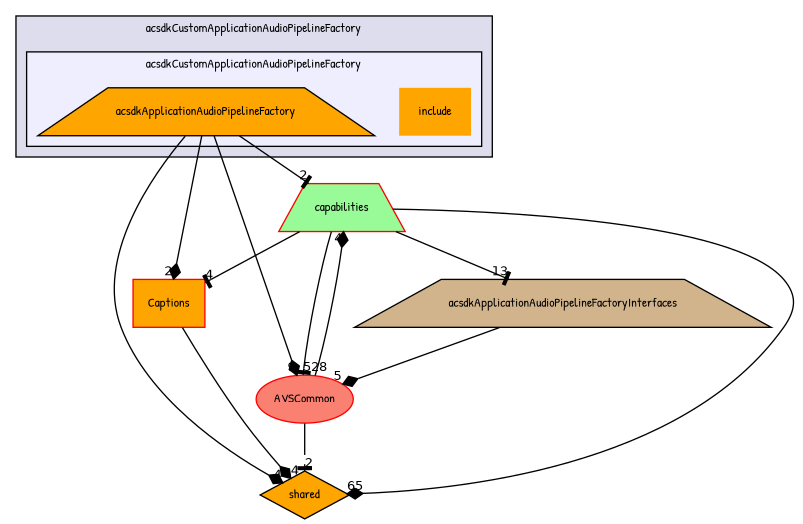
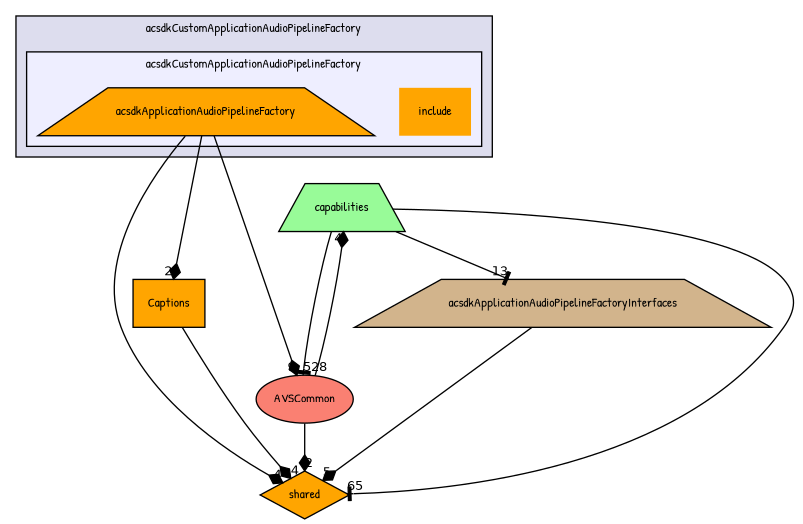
edge "acsdkApplicationAudioPipelineFactory" -> "capabilities": removed
node "capabilities": color red -> black
edge "capabilities" -> "Captions": removed
node "Captions": color red -> black
edge "capabilities" -> "shared": arrowhead diamond -> tee
edge "acsdkApplicationAudioPipelineFactoryInterfaces" -> "AVSCommon": now "acsdkApplicationAudioPipelineFactoryInterfaces" -> "shared"
node "AVSCommon": color red -> black
edge "AVSCommon" -> "shared": arrowhead tee -> diamond
